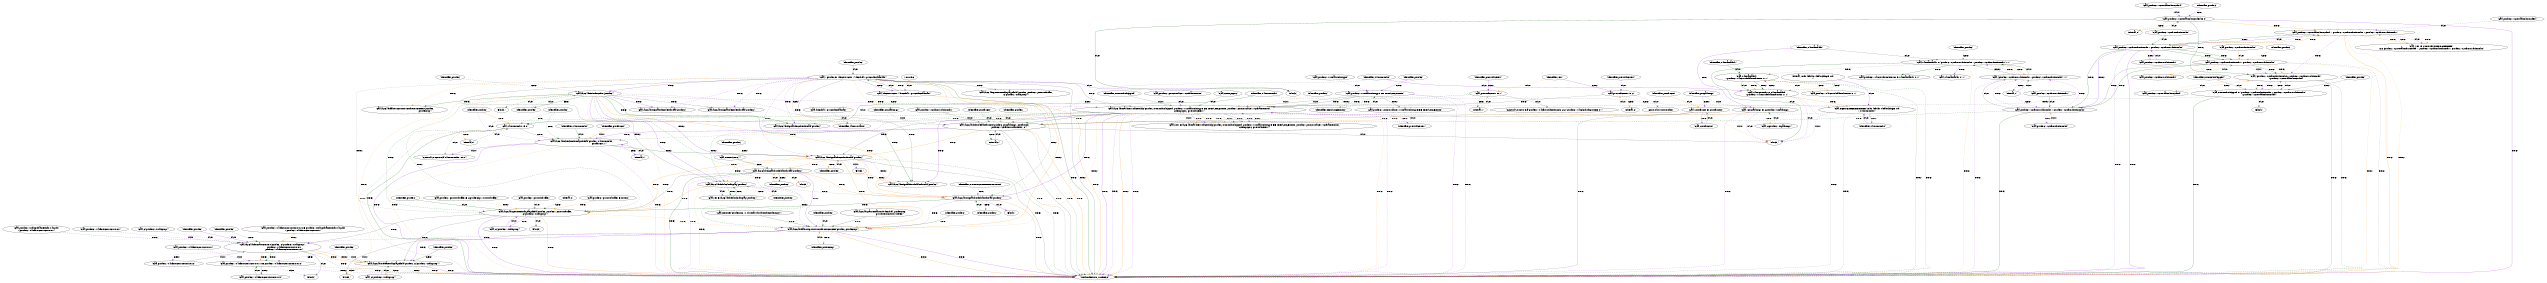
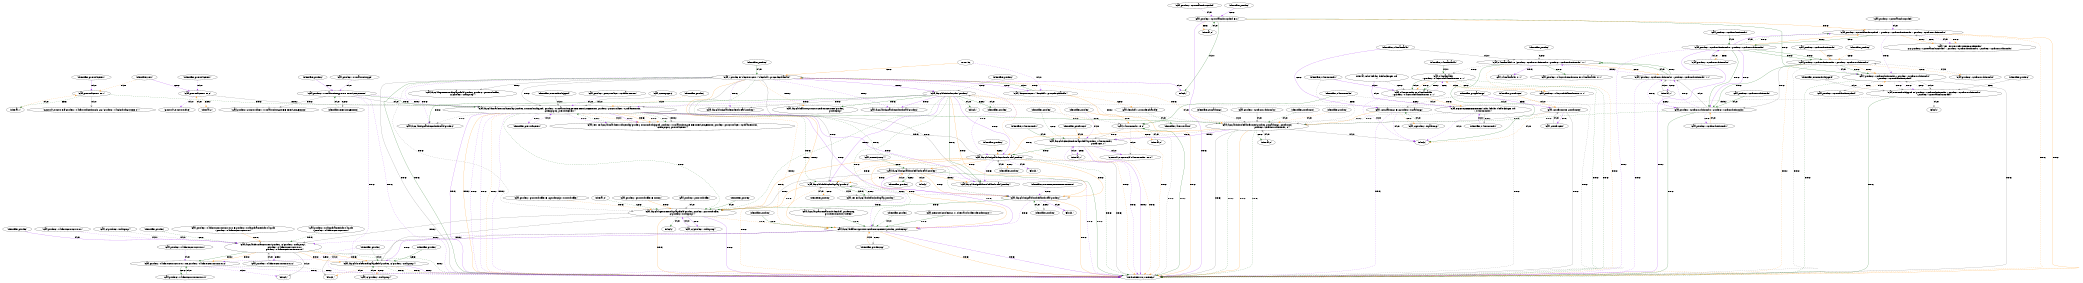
edge "(Call,ps_dec->u1_nal_unit_type == IDR_SLICE_NAL)" -> "(Identifier,IDR_SLICE_NAL)": label "DDG: " -> "CFG: "
edge "(Identifier,i4_err_status)" -> "(Call,* ps_dec = (dec_struct_t *)(dec_hdl->pv_codec_handle))": now "1000156" -> "(Call,* ps_dec = (dec_struct_t *)(dec_hdl->pv_codec_handle))"
